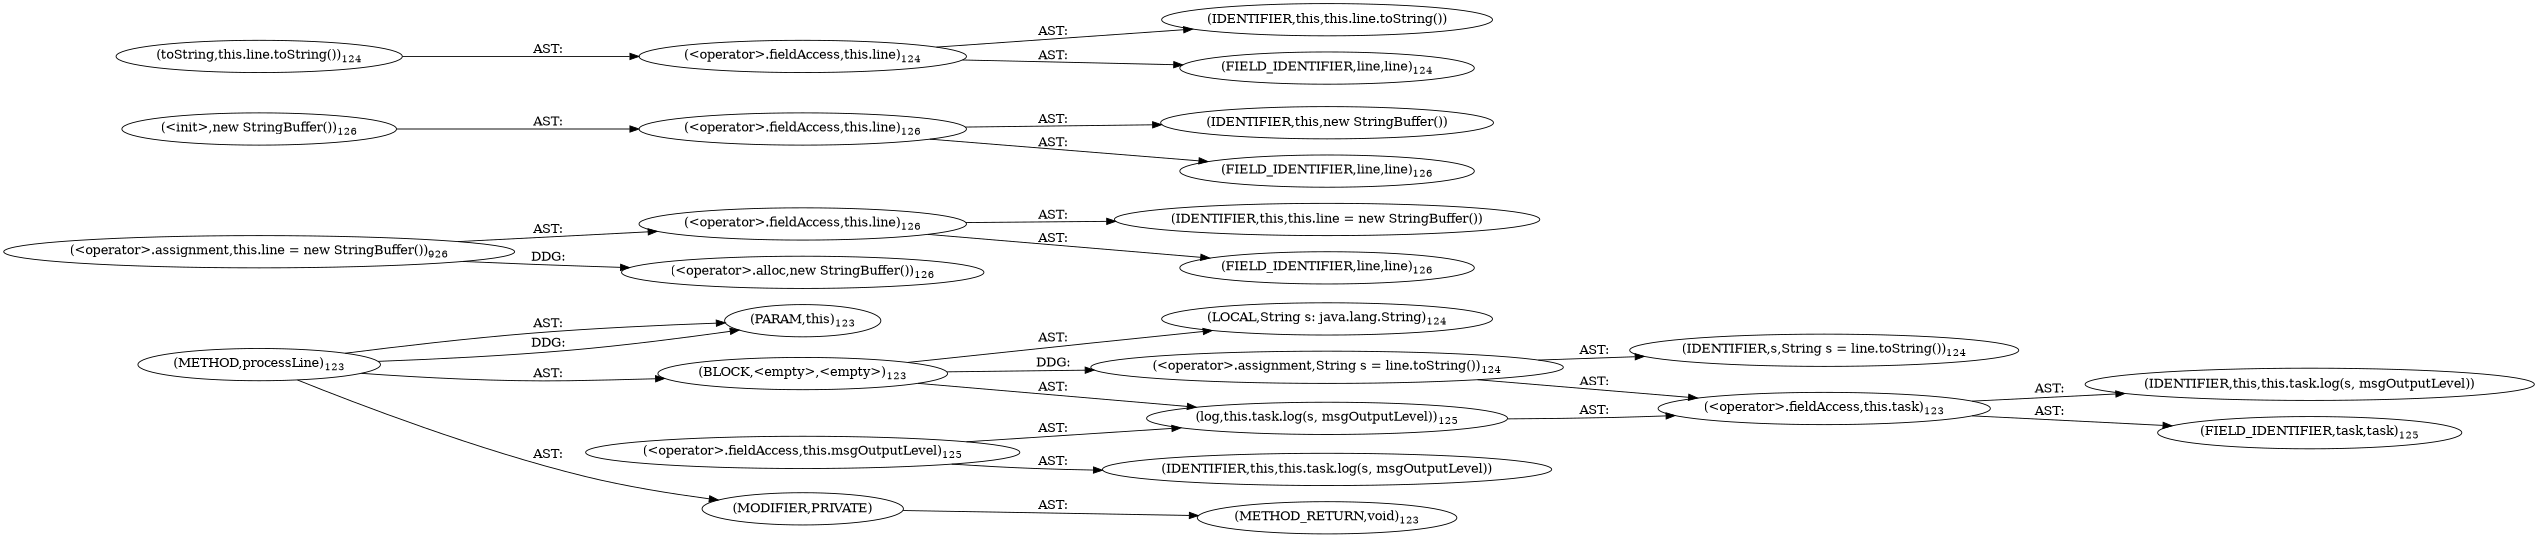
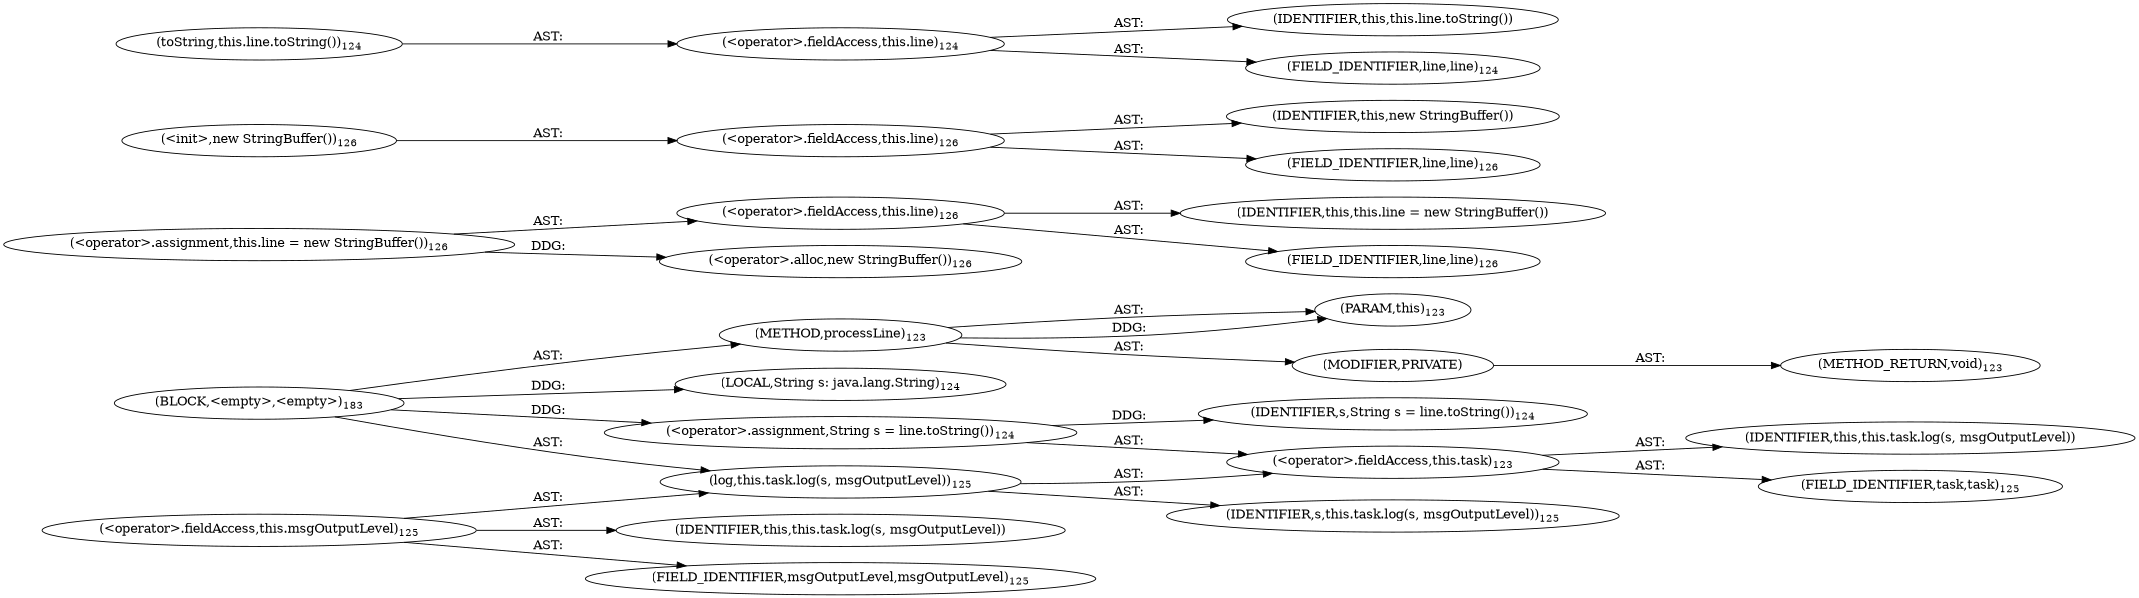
node "(<operator>.assignment,this.line = new StringBuffer())": text "926" -> "126"
edge "(BLOCK,<empty>,<empty>)" -> "(LOCAL,String s: java.lang.String)": label "AST: " -> "DDG: "
edge "(<operator>.assignment,String s = line.toString())" -> "(IDENTIFIER,s,String s = line.toString())": label "AST: " -> "DDG: "
node "(BLOCK,<empty>,<empty>)": text "123" -> "183"
edge "(METHOD,processLine)" -> "(BLOCK,<empty>,<empty>)": reversed
node "(IDENTIFIER,s,this.task.log(s, msgOutputLevel))": added
node "(FIELD_IDENTIFIER,msgOutputLevel,msgOutputLevel)": added
